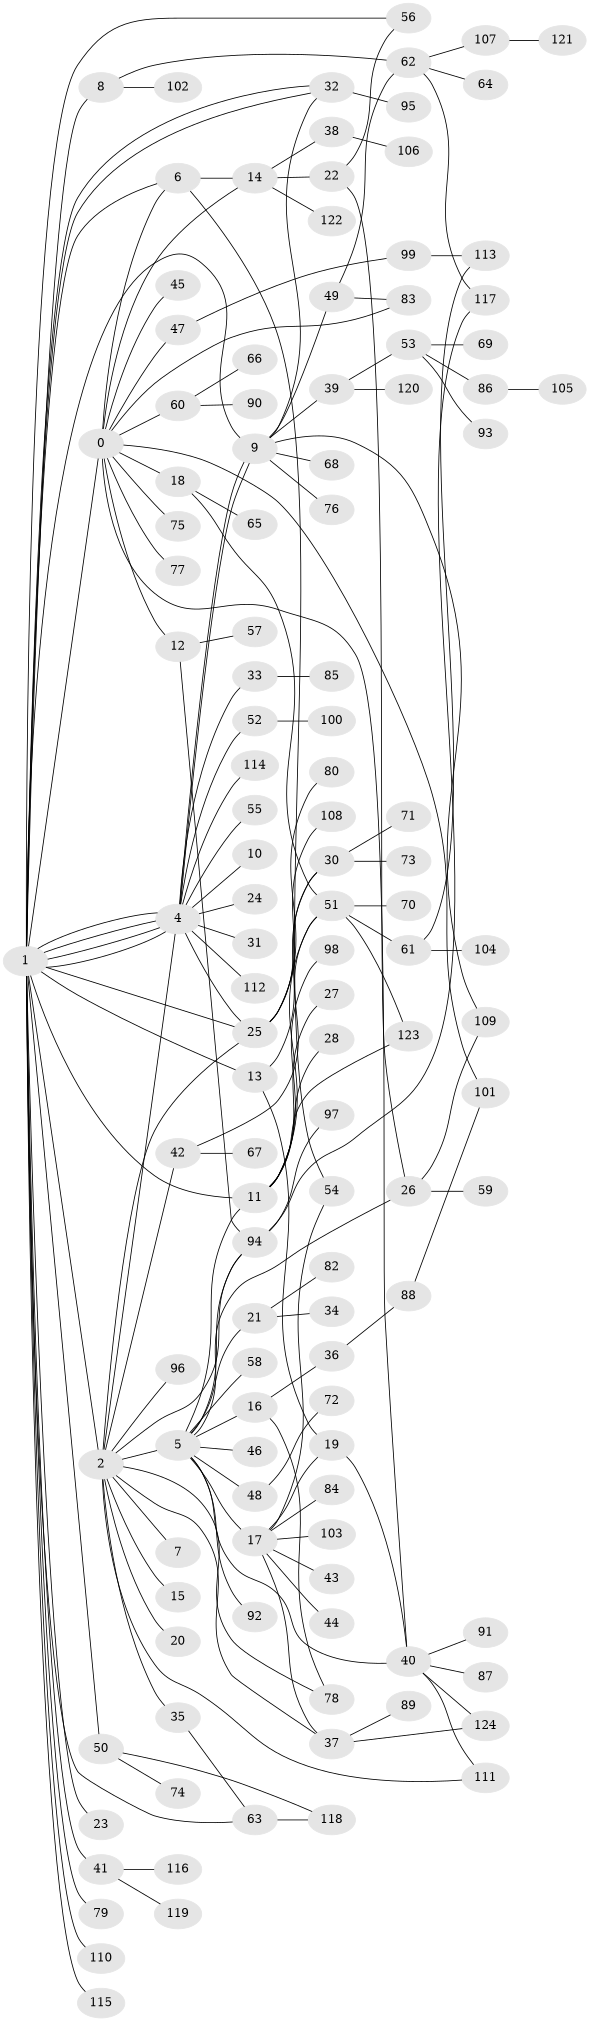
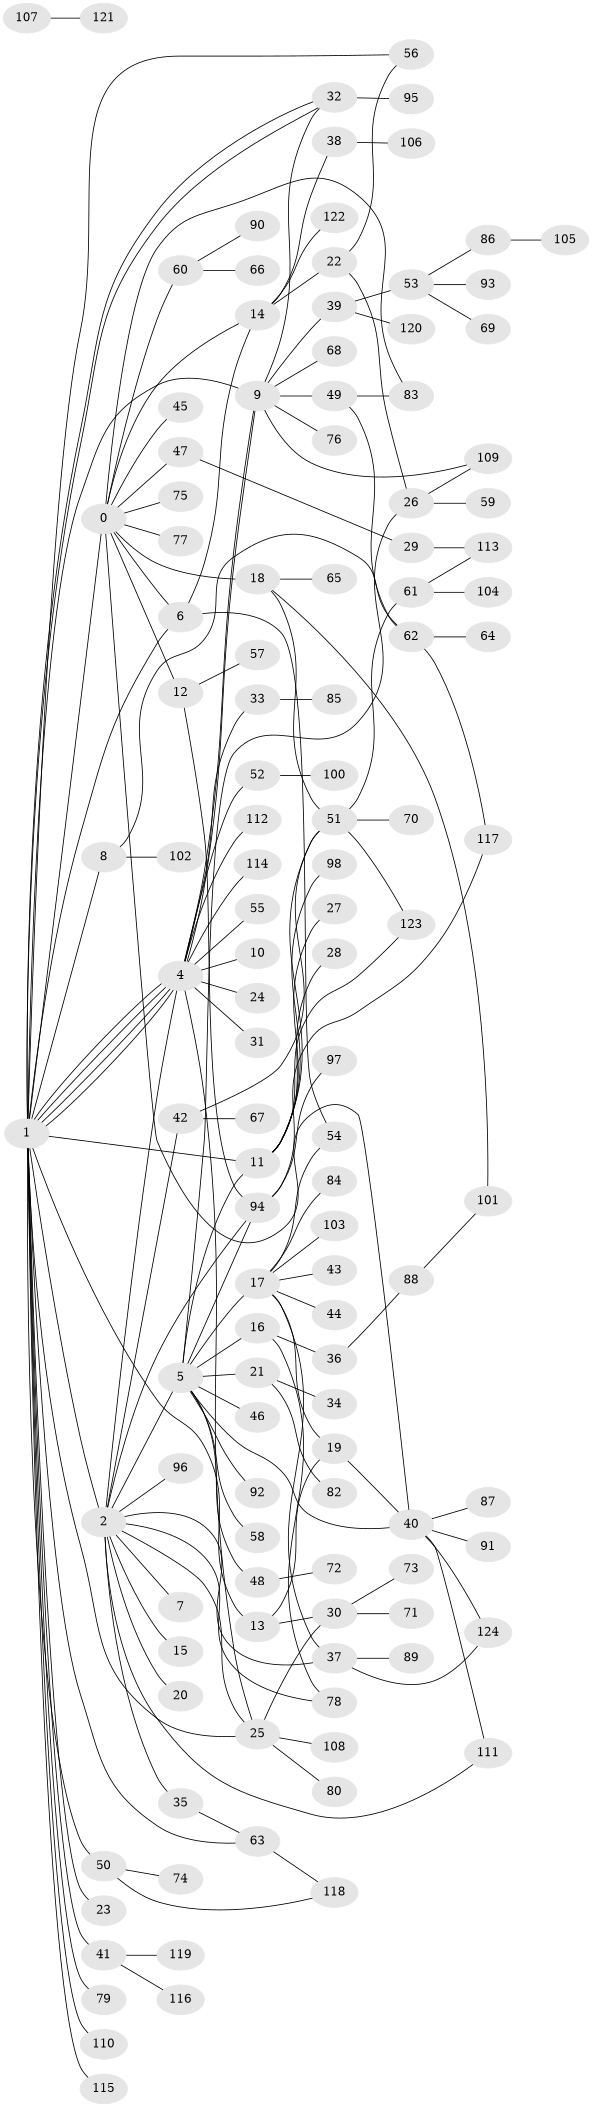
edge "107" -- "62": removed
node "99": label "99" -> "29"
edge "0" -- "101": now "18" -- "101"
